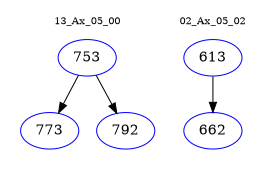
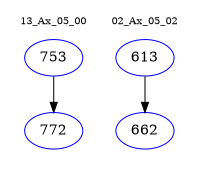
node "773": label "773" -> "772"
node "792": removed
